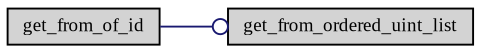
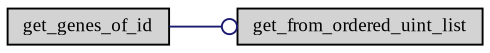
node "get_from_of_id": label "get_from_of_id" -> "get_genes_of_id"
